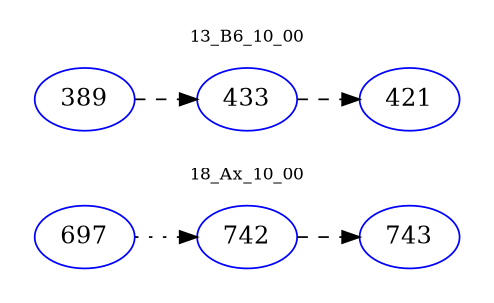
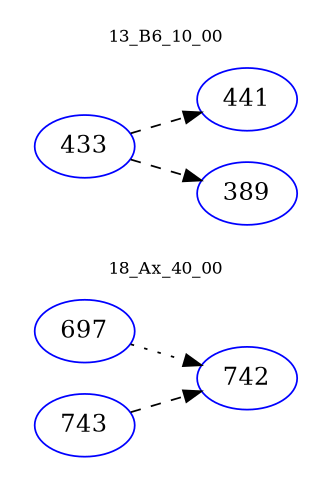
edge "389" -> "433": reversed
node "421": label "421" -> "441"
cluster "18_Ax_10_00": label "18_Ax_10_00" -> "18_Ax_40_00"
edge "742" -> "743": reversed
